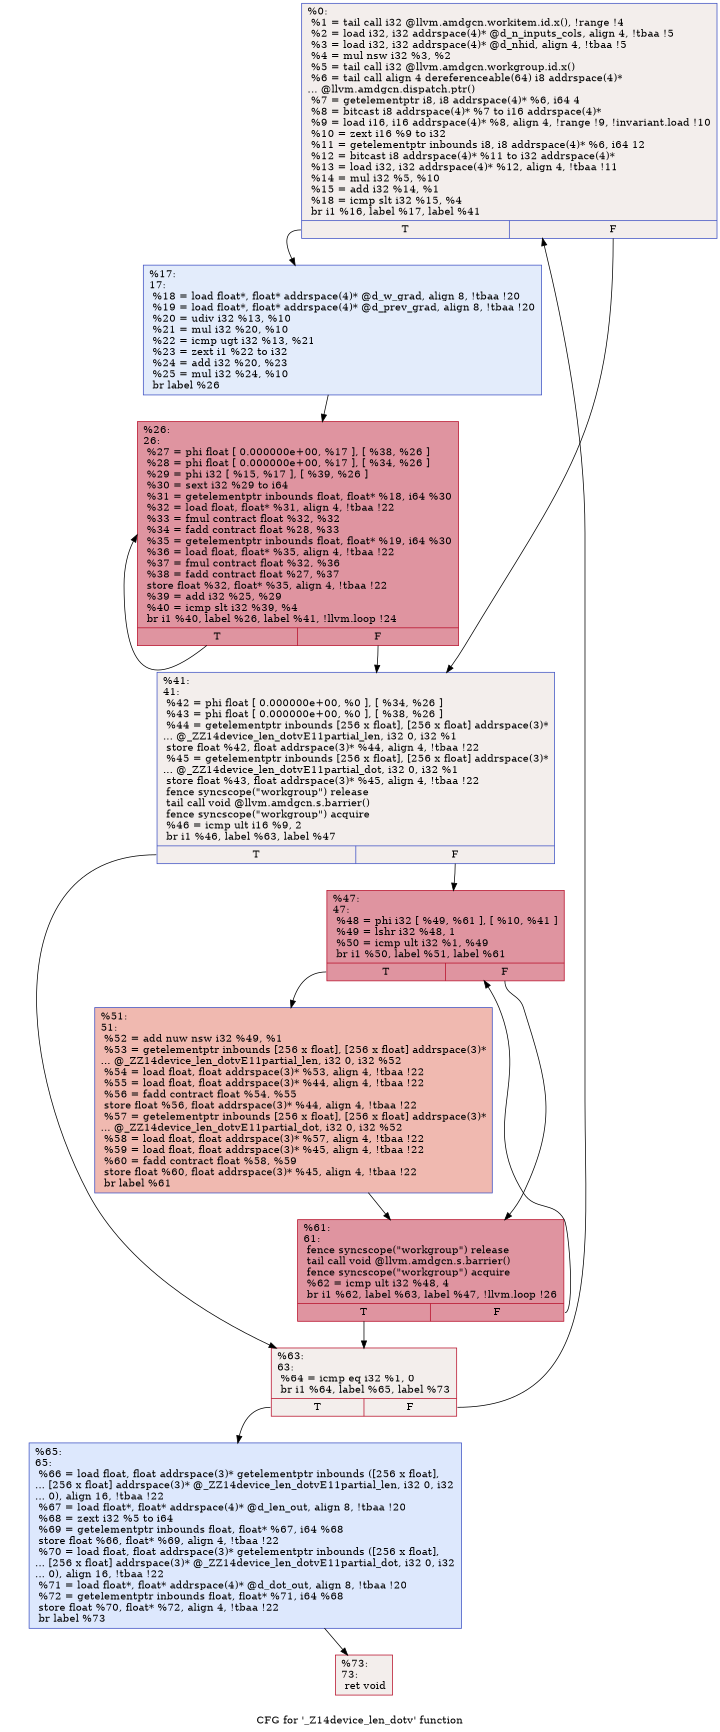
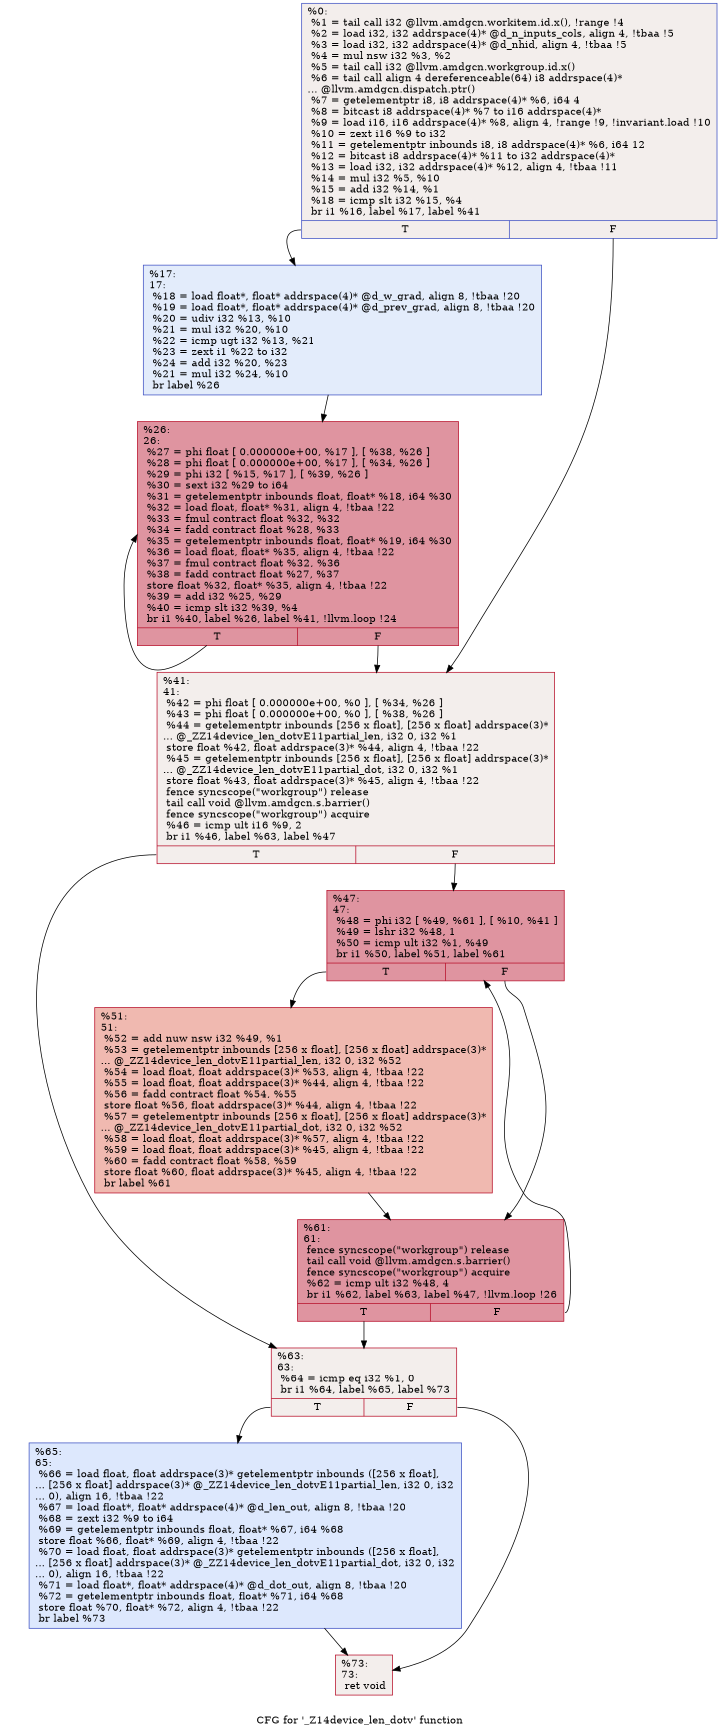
node "%17:": text "%25 = mul i32 %24, %10" -> "%21 = mul i32 %24, %10"
node "%41:": color #3d50c3ff -> #b70d28ff
edge "%63:" -> "%0:": now "%63:" -> "%73:"
node "%51:": color #3d50c3ff -> #b70d28ff
node "%65:": text "%68 = zext i32 %5 to i64" -> "%68 = zext i32 %9 to i64"
